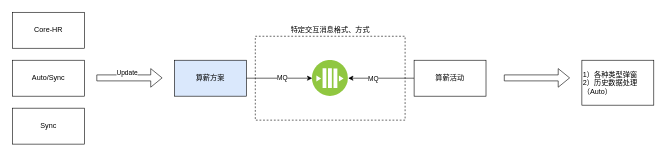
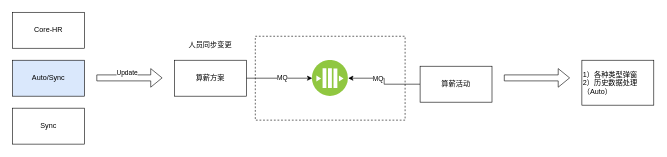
node "特定交互消息格式、方式": removed
node "人员同步变更": added
node "Auto/Sync": fillcolor #ffffff -> #dae8fc
node "算薪方案": fillcolor #dae8fc -> #ffffff
node "算薪活动": moved (450, 78) -> (456, 84)
